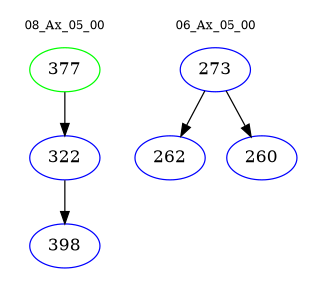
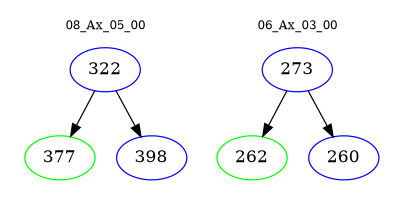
cluster "06_Ax_05_00": label "06_Ax_05_00" -> "06_Ax_03_00"
edge "377" -> "322": reversed
node "262": color blue -> green
